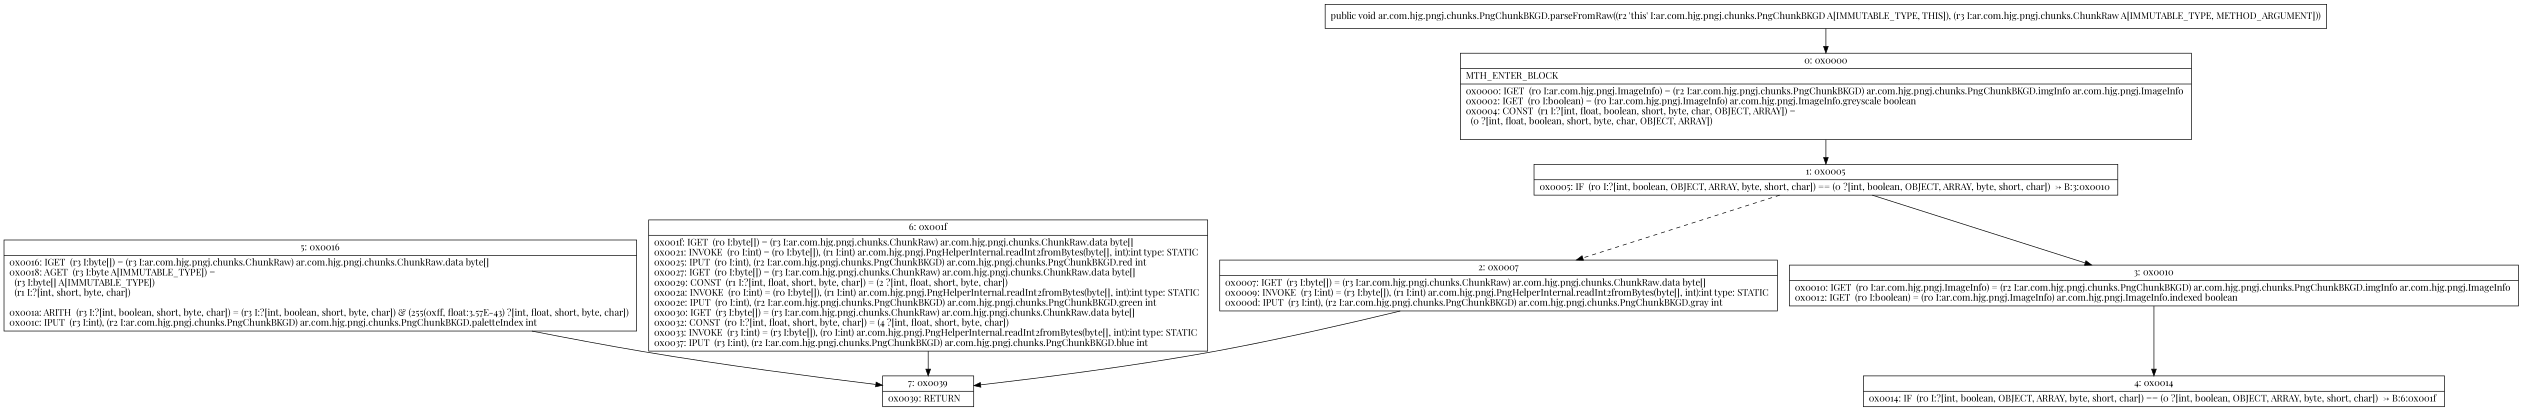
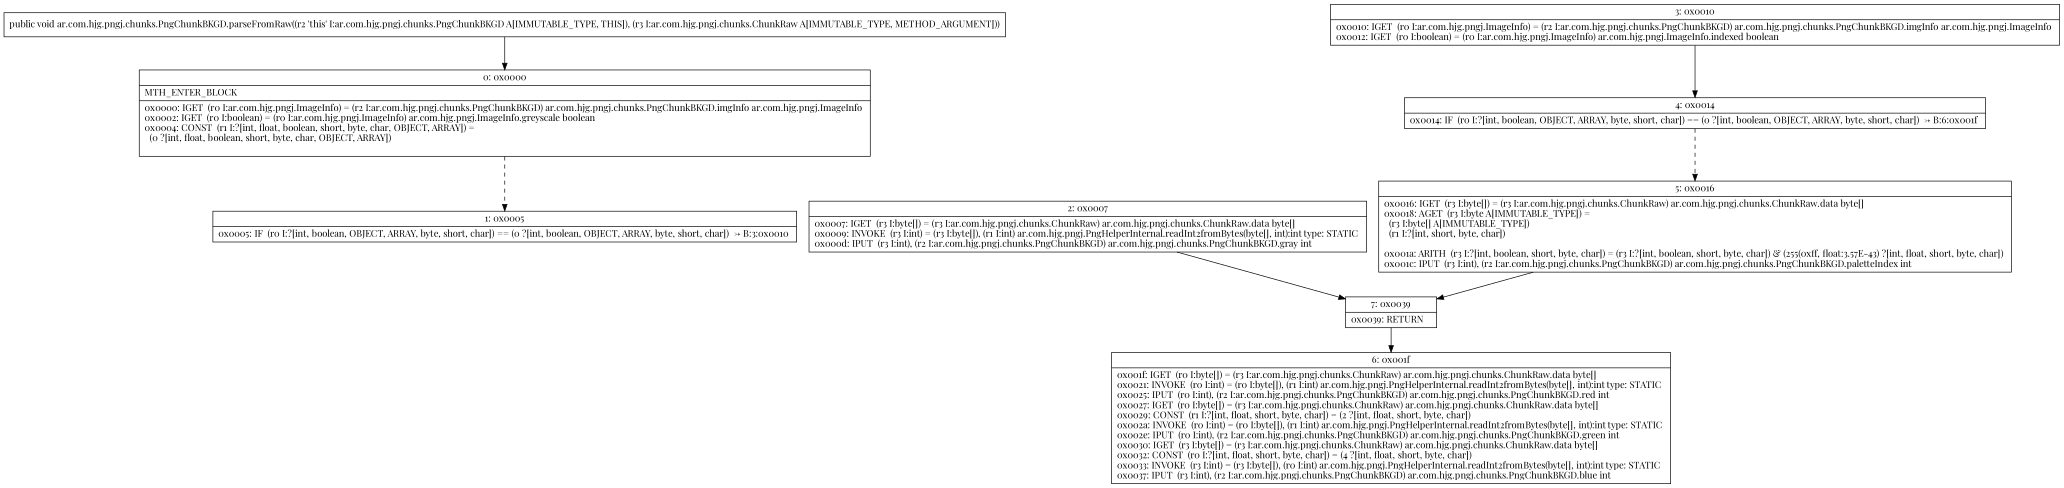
edge "0: 0x0000" -> "1: 0x0005": style solid -> dashed
edge "4: 0x0014" -> "5: 0x0016": added
edge "1: 0x0005" -> "2: 0x0007": removed
edge "1: 0x0005" -> "3: 0x0010": removed
edge "6: 0x001f" -> "7: 0x0039": reversed
